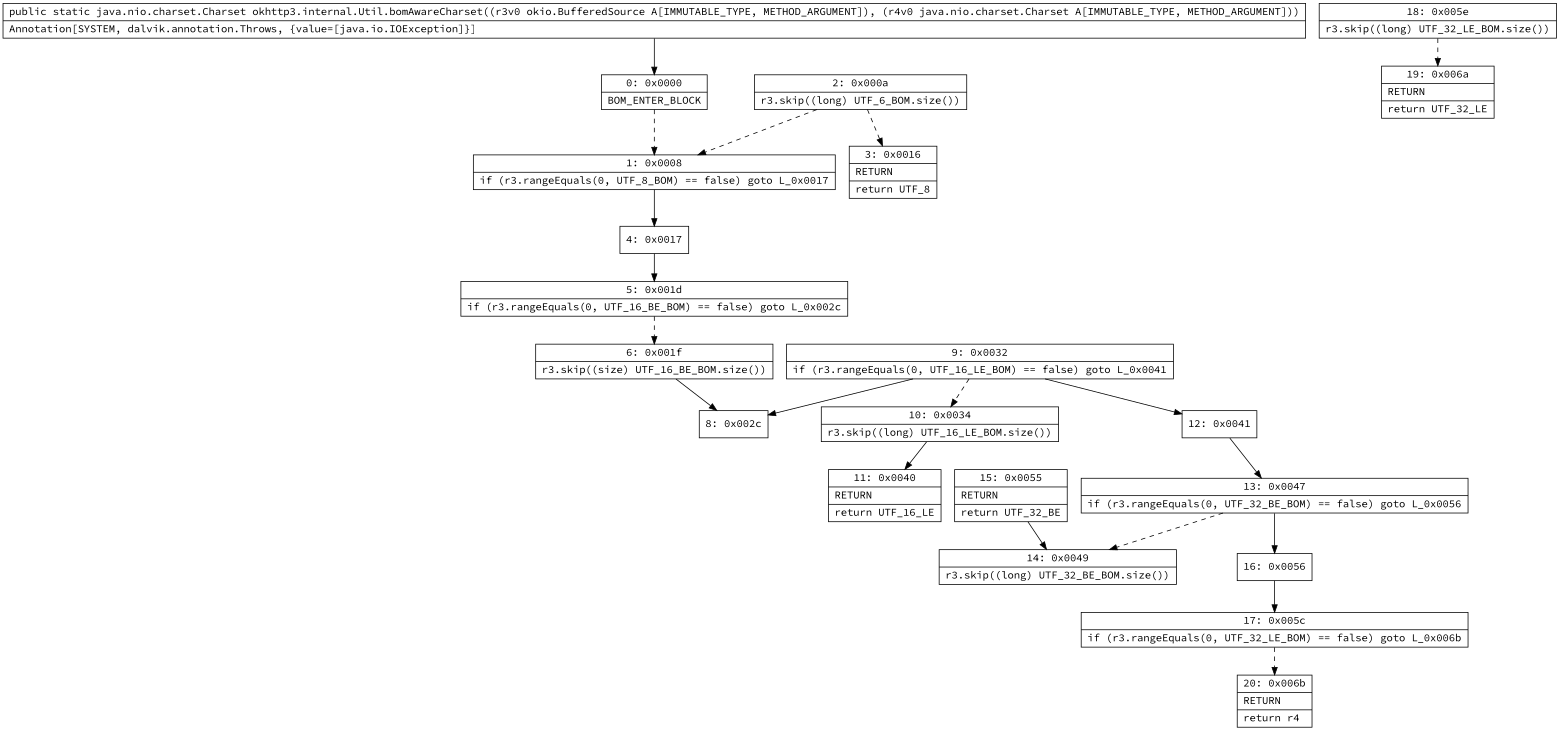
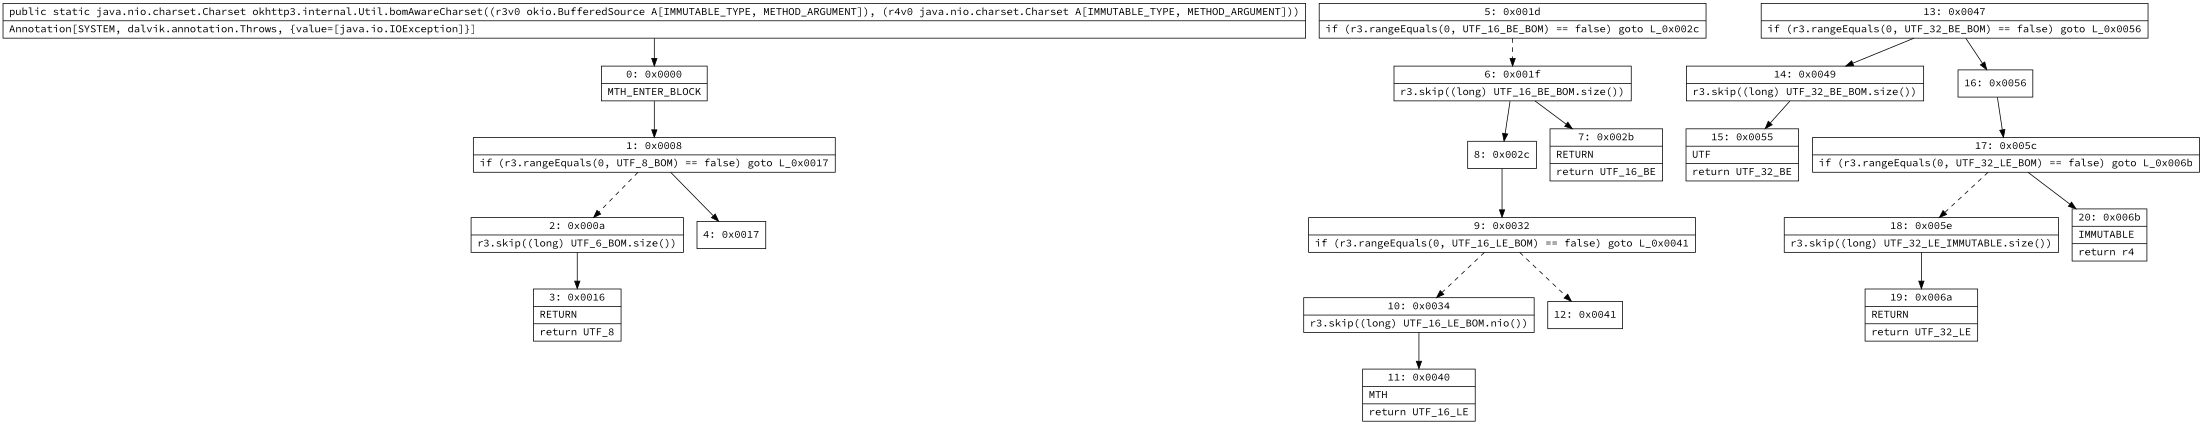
node "18: 0x005e": text "r3.skip((long) UTF_32_LE_BOM.size())" -> "r3.skip((long) UTF_32_LE_IMMUTABLE.size())"
edge "18: 0x005e" -> "19: 0x006a": style dashed -> solid
node "0: 0x0000": text "BOM_ENTER_BLOCK" -> "MTH_ENTER_BLOCK"
edge "2: 0x000a" -> "3: 0x0016": style dashed -> solid
edge "0: 0x0000" -> "1: 0x0008": style dashed -> solid
edge "2: 0x000a" -> "1: 0x0008": reversed
node "7: 0x002b": added
edge "17: 0x005c" -> "18: 0x005e": added
edge "4: 0x0017" -> "5: 0x001d": removed
node "6: 0x001f": text "r3.skip((size) UTF_16_BE_BOM.size())" -> "r3.skip((long) UTF_16_BE_BOM.size())"
edge "9: 0x0032" -> "12: 0x0041": style solid -> dashed
edge "9: 0x0032" -> "8: 0x002c": reversed
node "10: 0x0034": text "r3.skip((long) UTF_16_LE_BOM.size())" -> "r3.skip((long) UTF_16_LE_BOM.nio())"
edge "12: 0x0041" -> "13: 0x0047": removed
node "11: 0x0040": text "RETURN" -> "MTH"
node "15: 0x0055": text "RETURN" -> "UTF"
edge "13: 0x0047" -> "14: 0x0049": style dashed -> solid
edge "15: 0x0055" -> "14: 0x0049": reversed
edge "17: 0x005c" -> "20: 0x006b": style dashed -> solid
node "20: 0x006b": text "RETURN" -> "IMMUTABLE"
